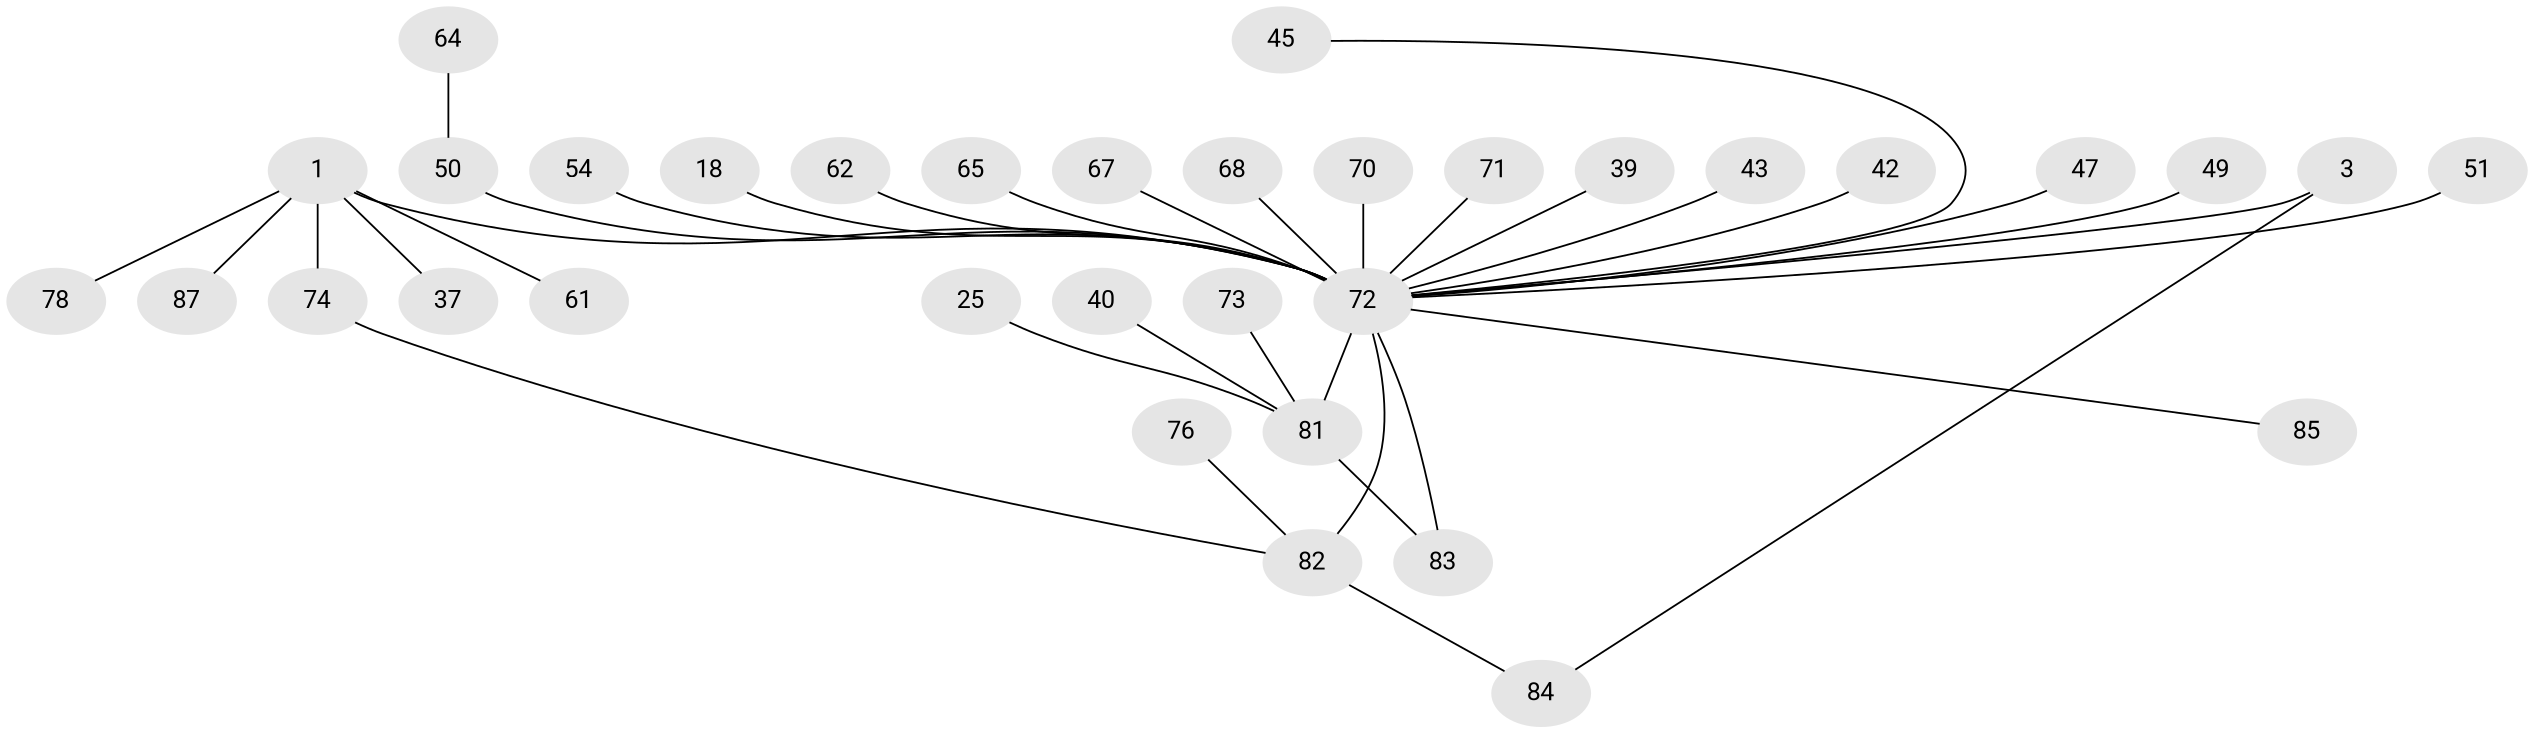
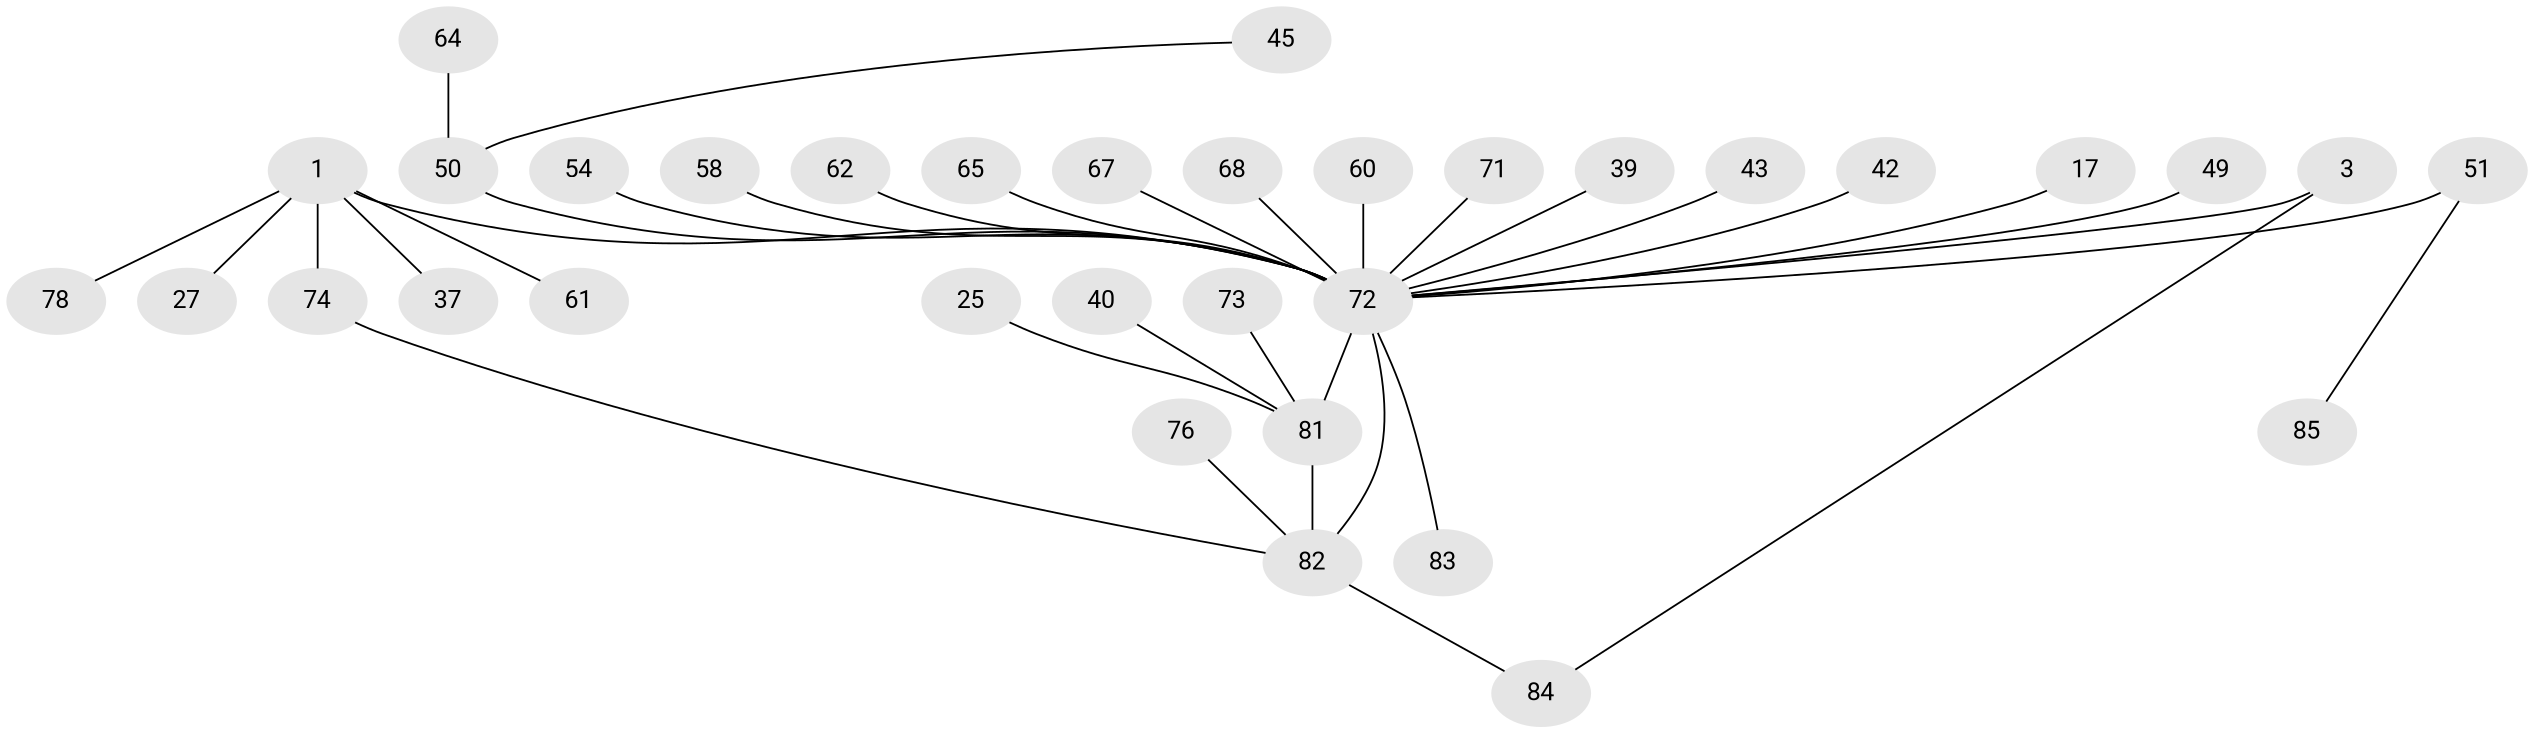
edge "45" -- "72": now "45" -- "50"
node "18": label "18" -> "58"
node "70": label "70" -> "60"
node "47": label "47" -> "17"
node "87": label "87" -> "27"
edge "72" -- "85": now "51" -- "85"
edge "81" -- "83": now "81" -- "82"
